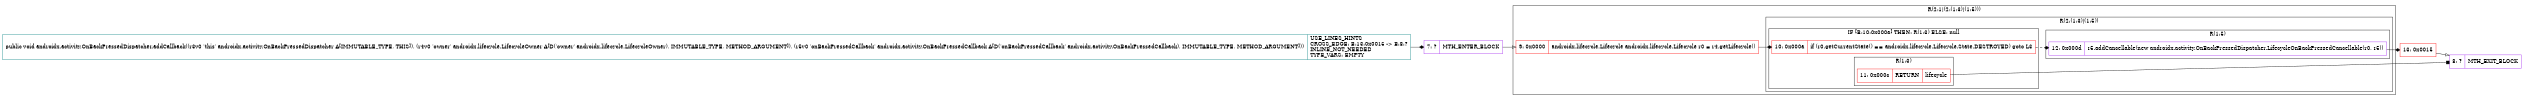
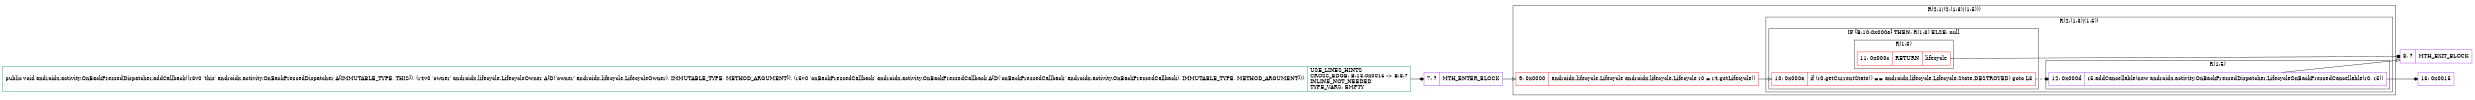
edge "9: 0x0000" -> "10: 0x000a": arrowhead diamond -> onormal
node "13: 0x0015": color red -> purple
edge "13: 0x0015" -> "8: ?": now "12: 0x000d" -> "8: ?"
